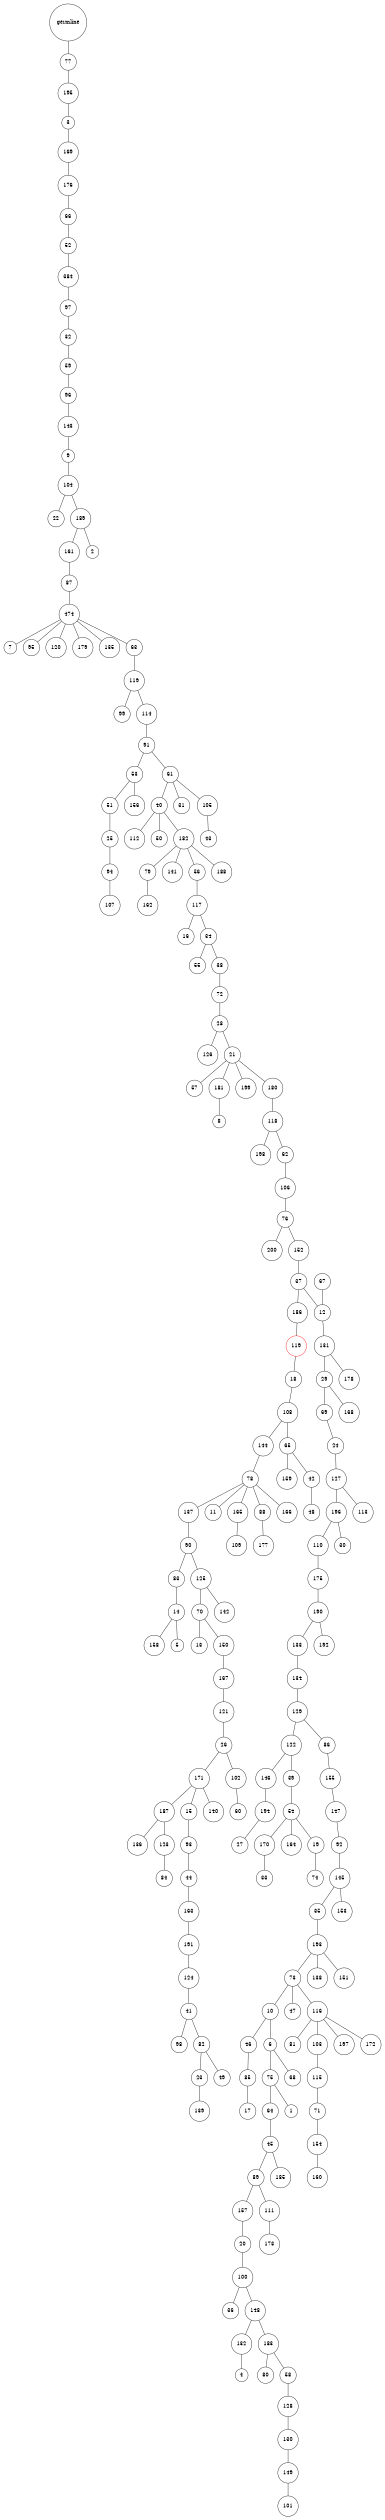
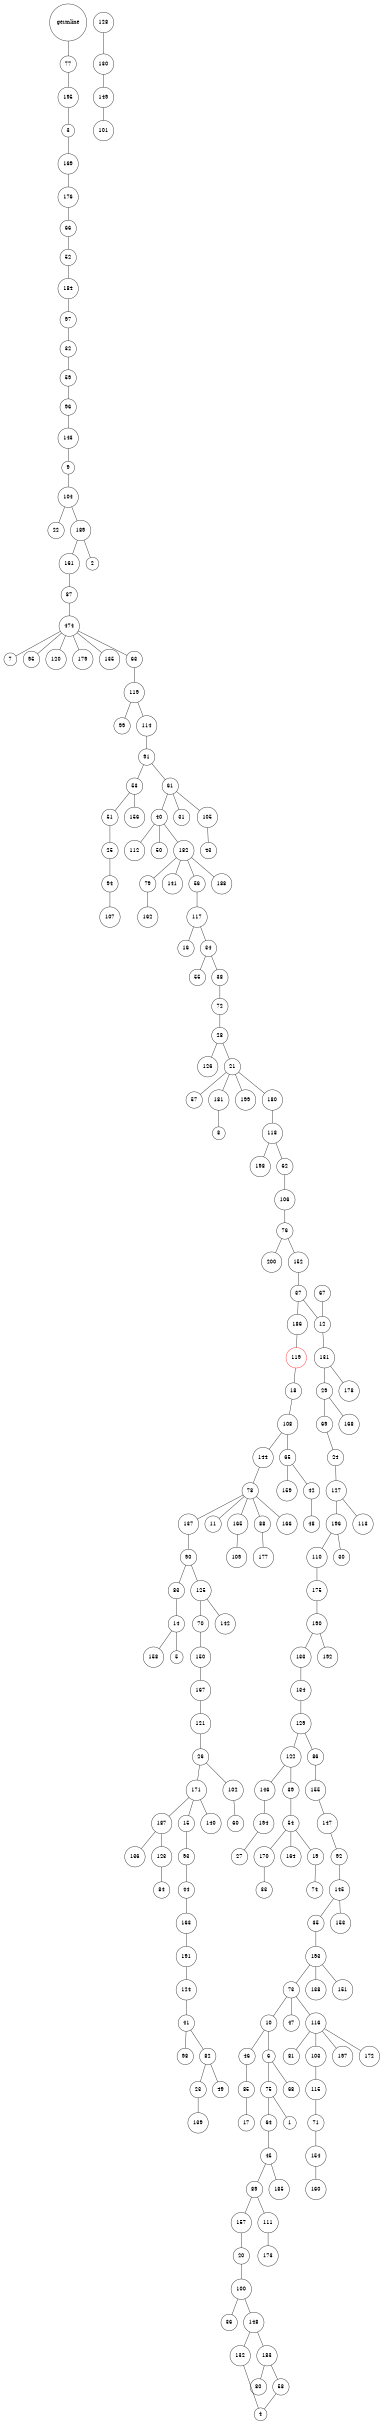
node "384": label "384" -> "184"
node "13": removed
edge "58" -- "128": now "58" -- "4"
